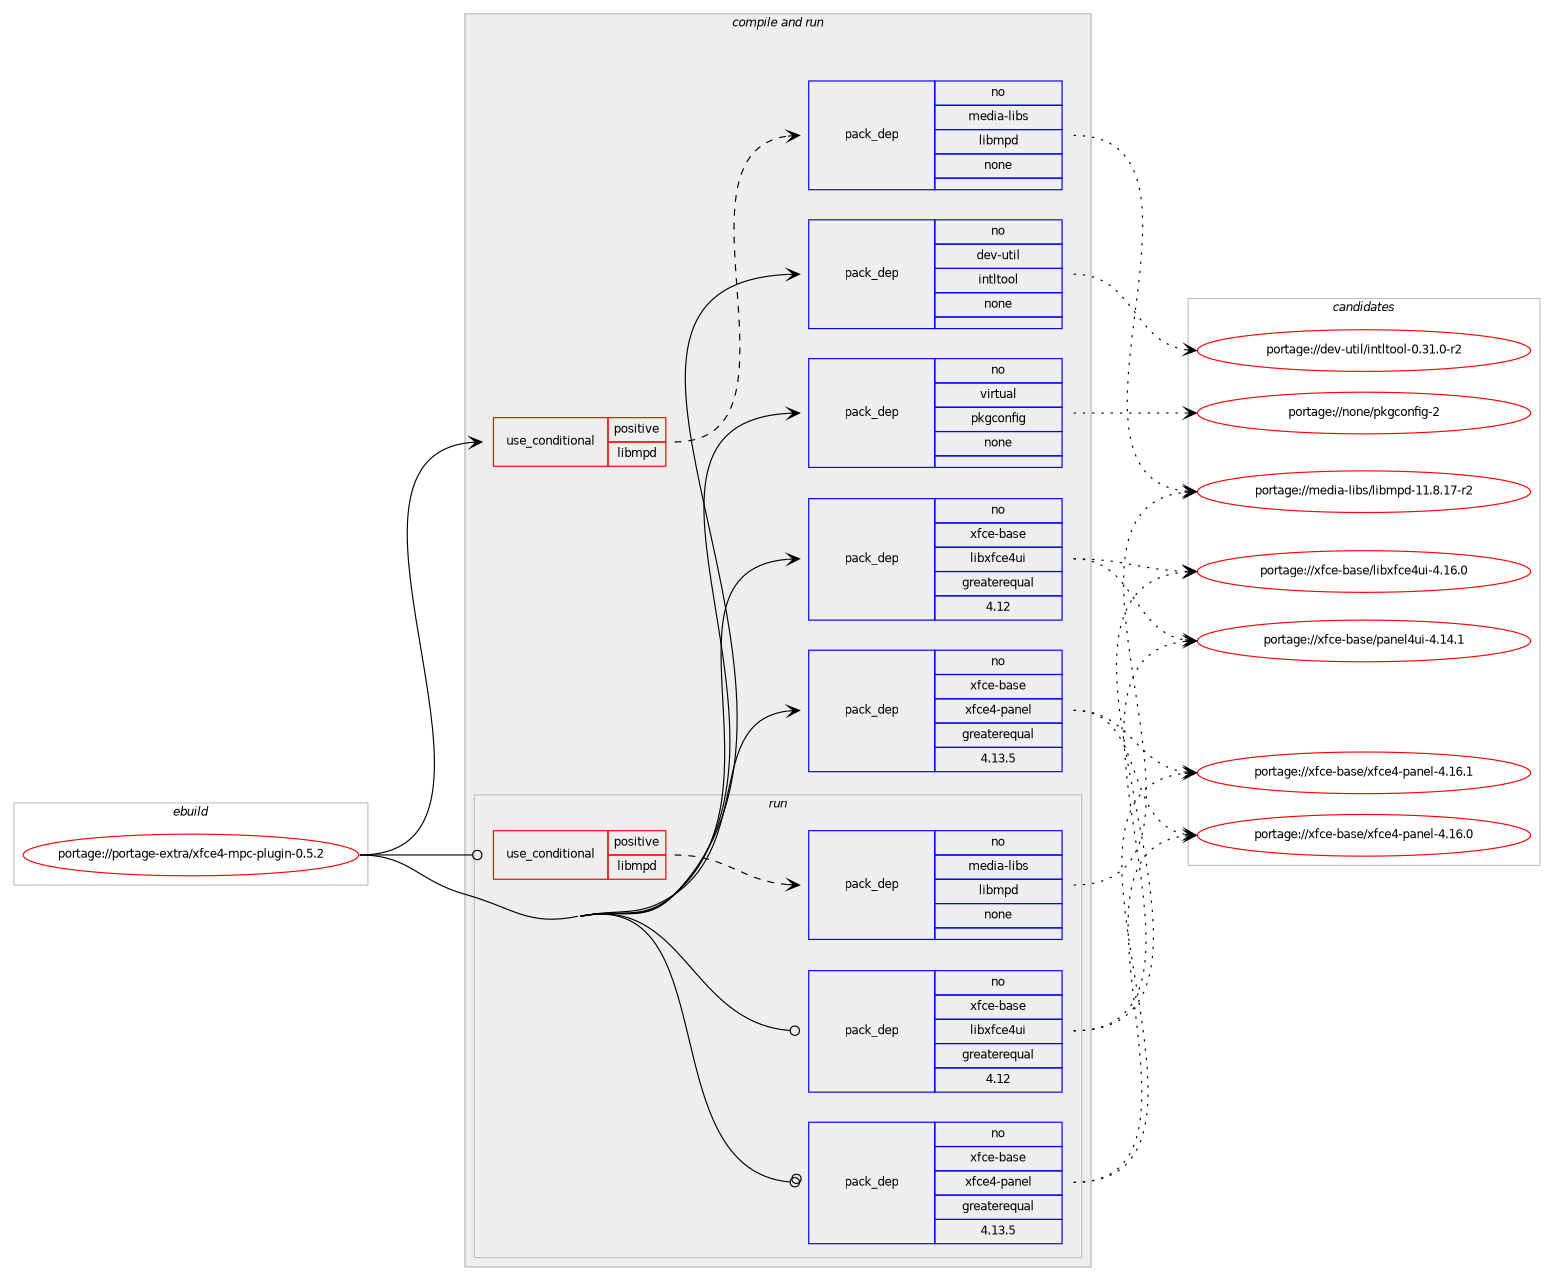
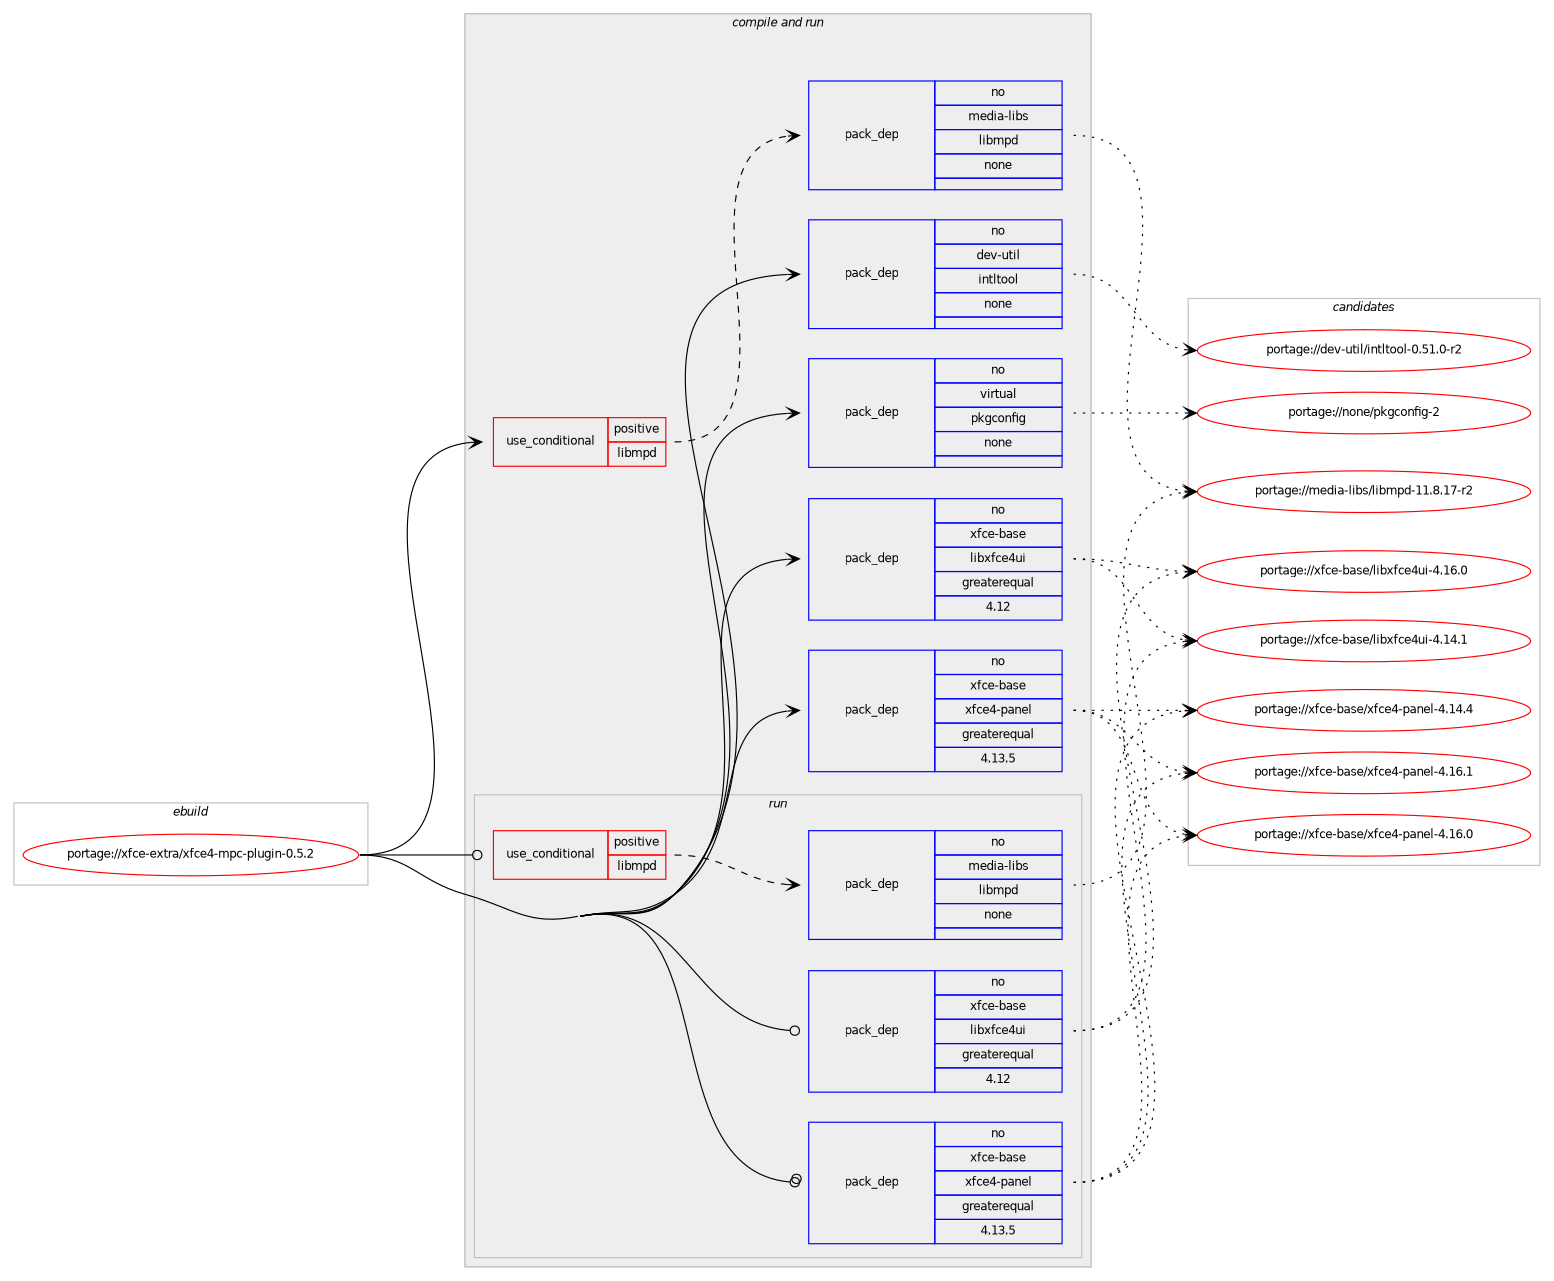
node "portage://dev-util/intltool-0.31.0-r2": label "portage://dev-util/intltool-0.31.0-r2" -> "portage://dev-util/intltool-0.51.0-r2"
node "portage://xfce-base/panel4ui-4.14.1": label "portage://xfce-base/panel4ui-4.14.1" -> "portage://xfce-base/libxfce4ui-4.14.1"
node "portage://xfce-base/xfce4-panel-4.14.4": added
node "portage://portage-extra/xfce4-mpc-plugin-0.5.2": label "portage://portage-extra/xfce4-mpc-plugin-0.5.2" -> "portage://xfce-extra/xfce4-mpc-plugin-0.5.2"
